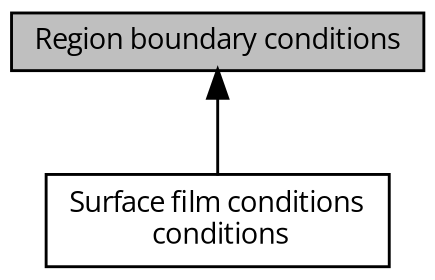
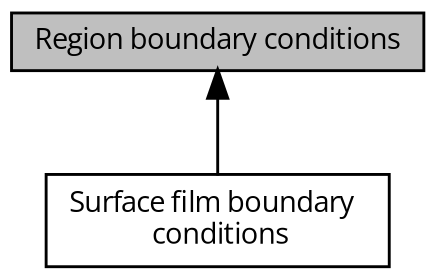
node "Surface film conditions conditions": label "Surface film conditions conditions" -> "Surface film boundary conditions"
